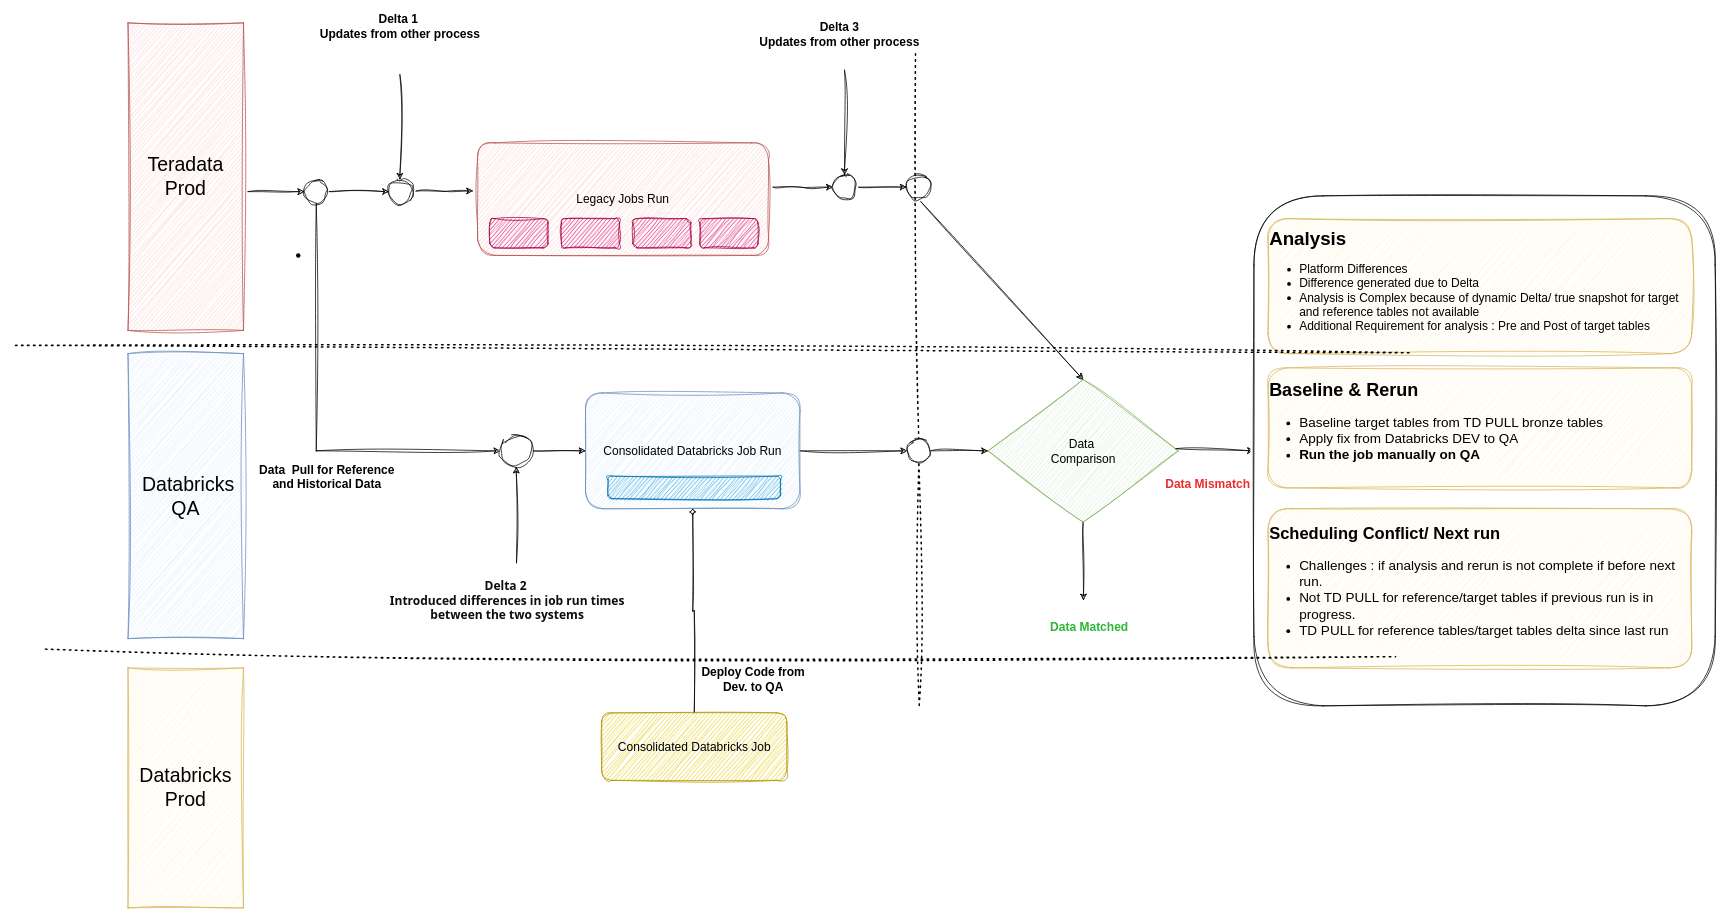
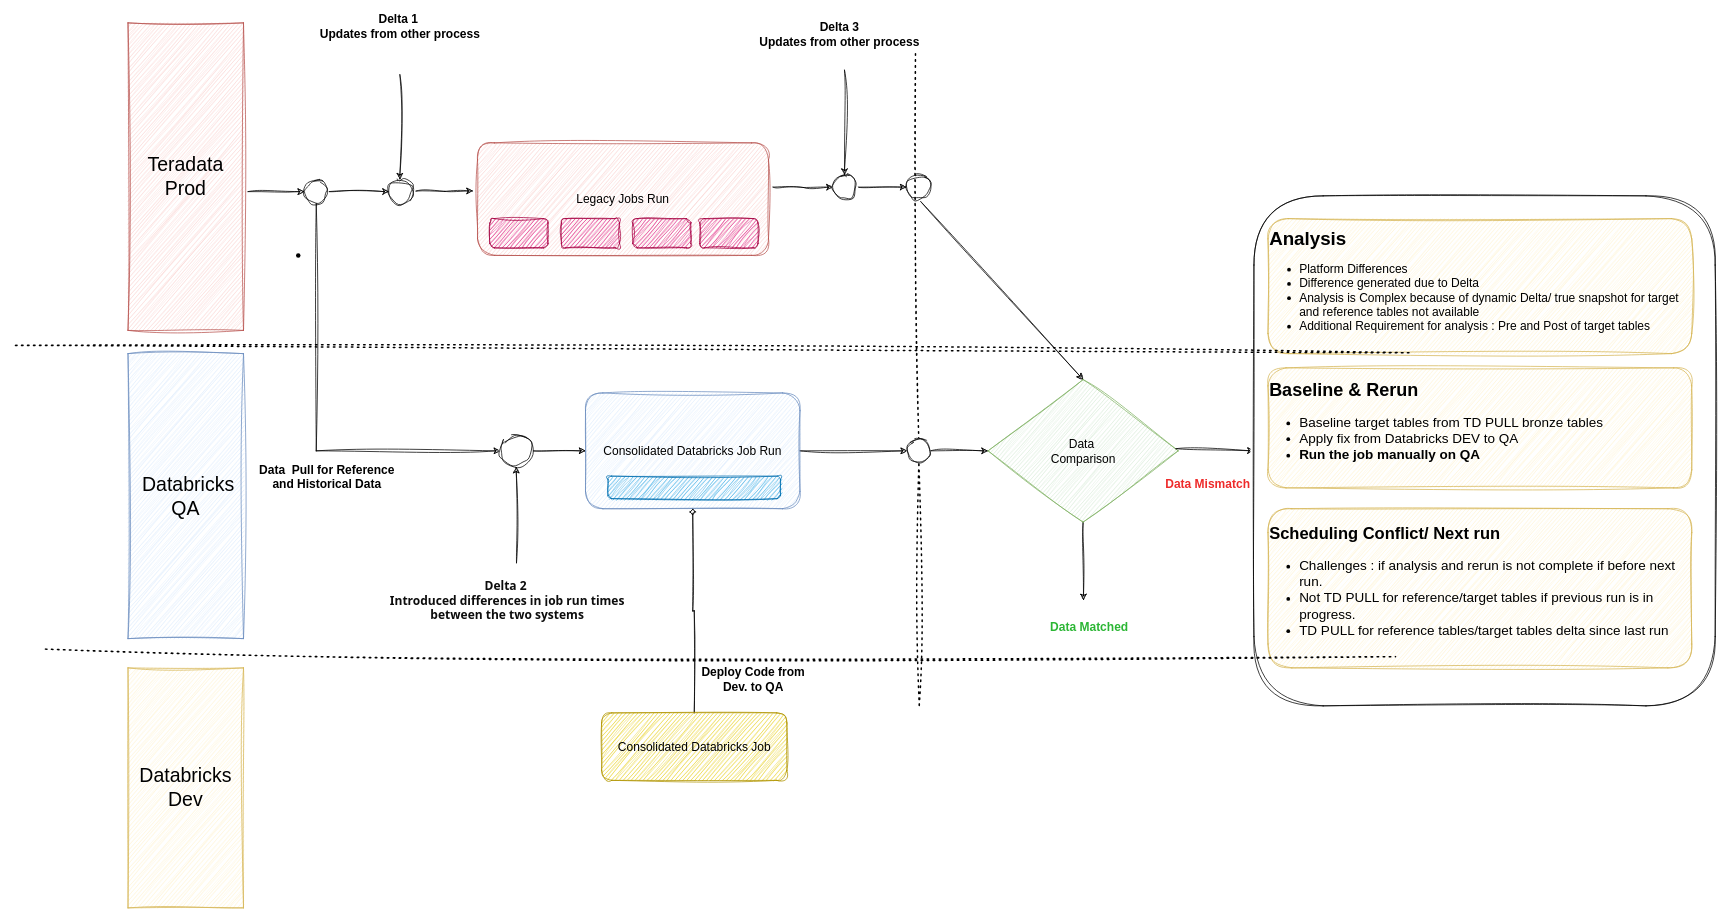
node "Databricks Prod": label "Databricks Prod" -> "Databricks Dev"
